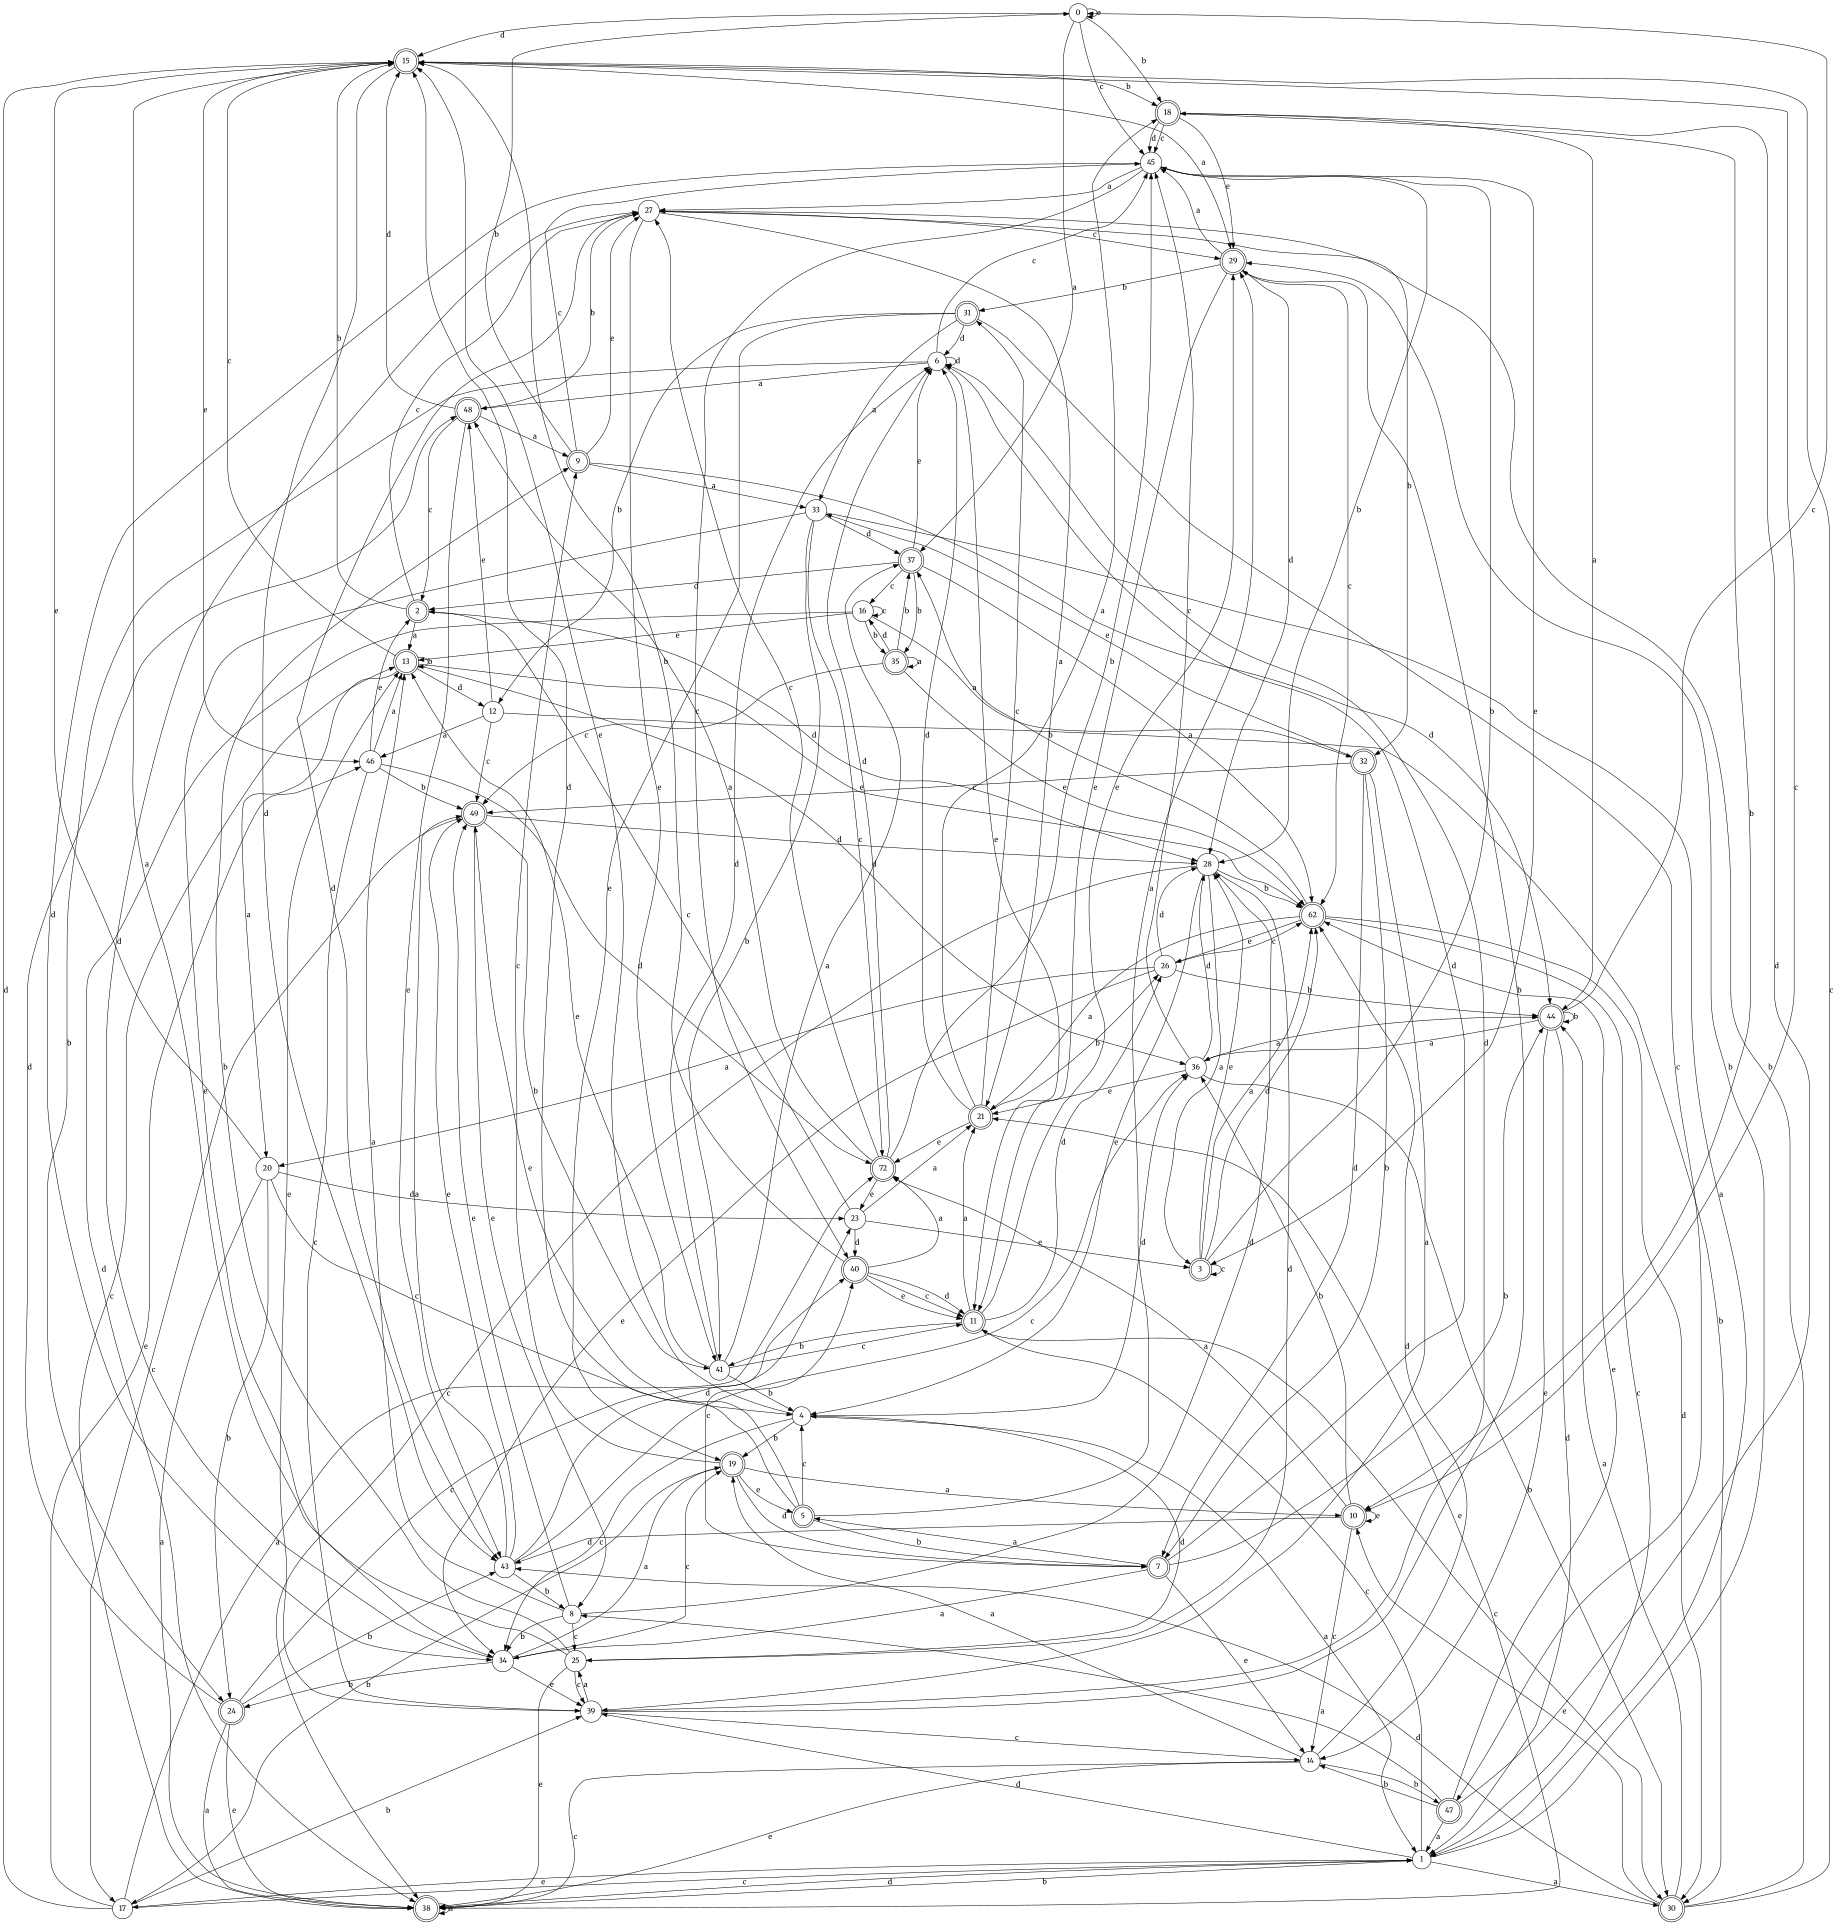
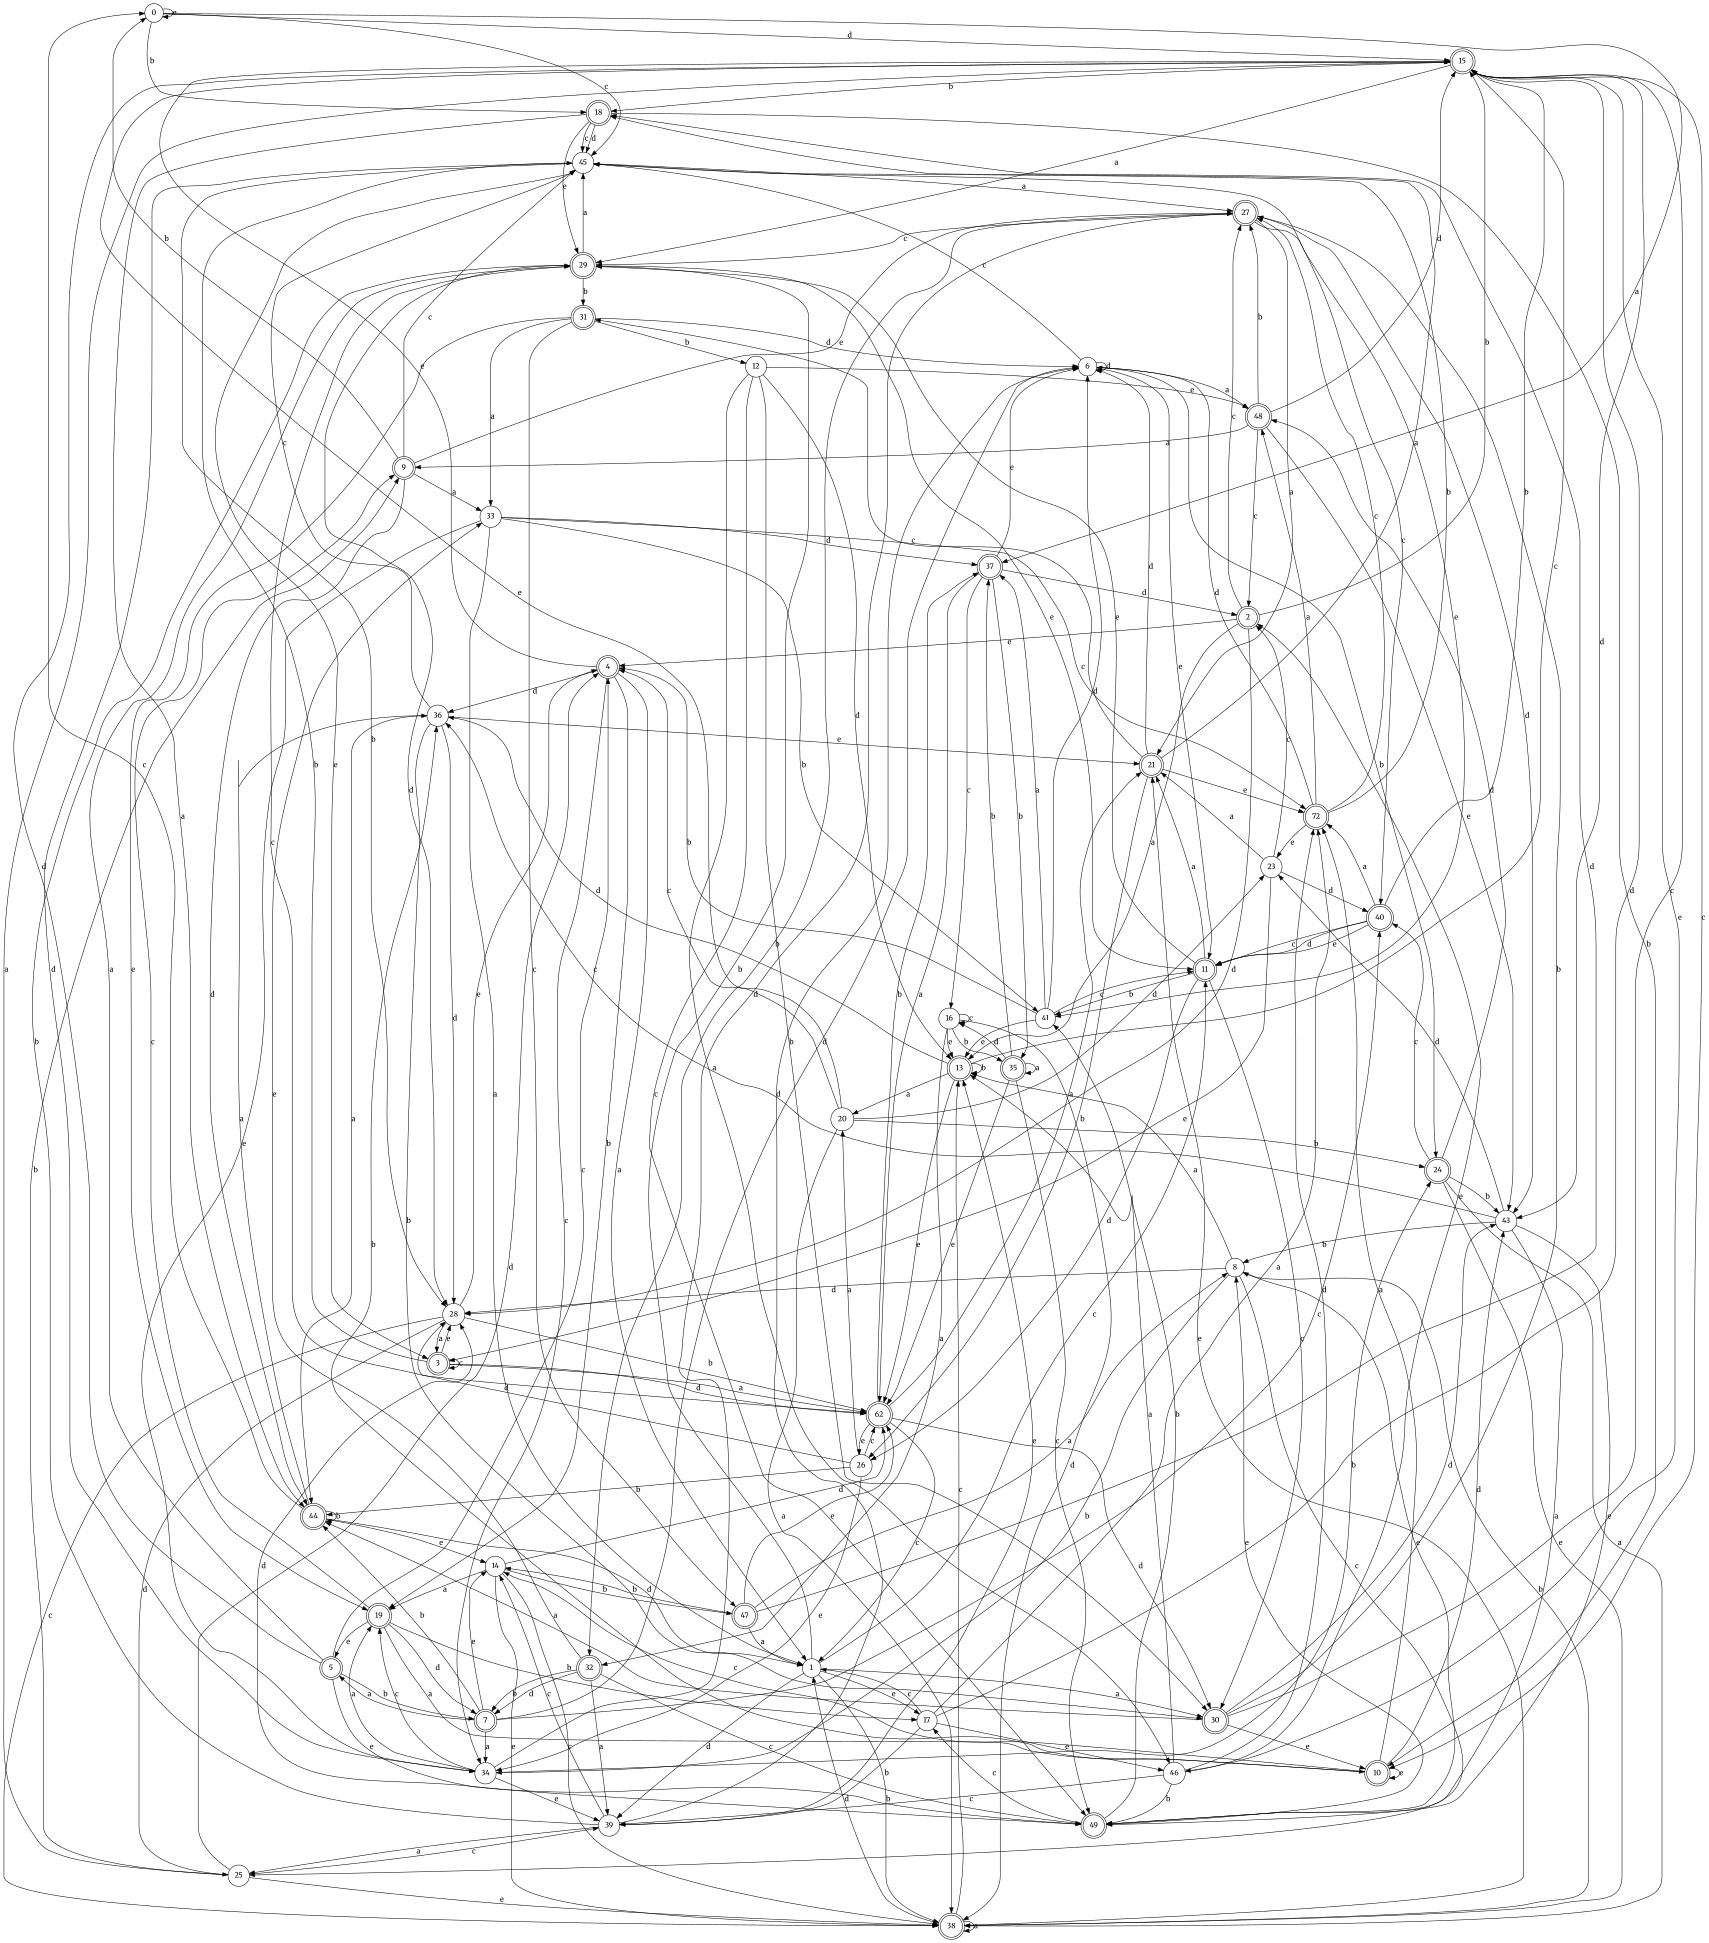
node "27": shape circle -> doublecircle
edge "2" -> "4": added, label "e"
edge "13" -> "12": reversed
node "4": shape circle -> doublecircle
edge "38" -> "8": added, label "b"
